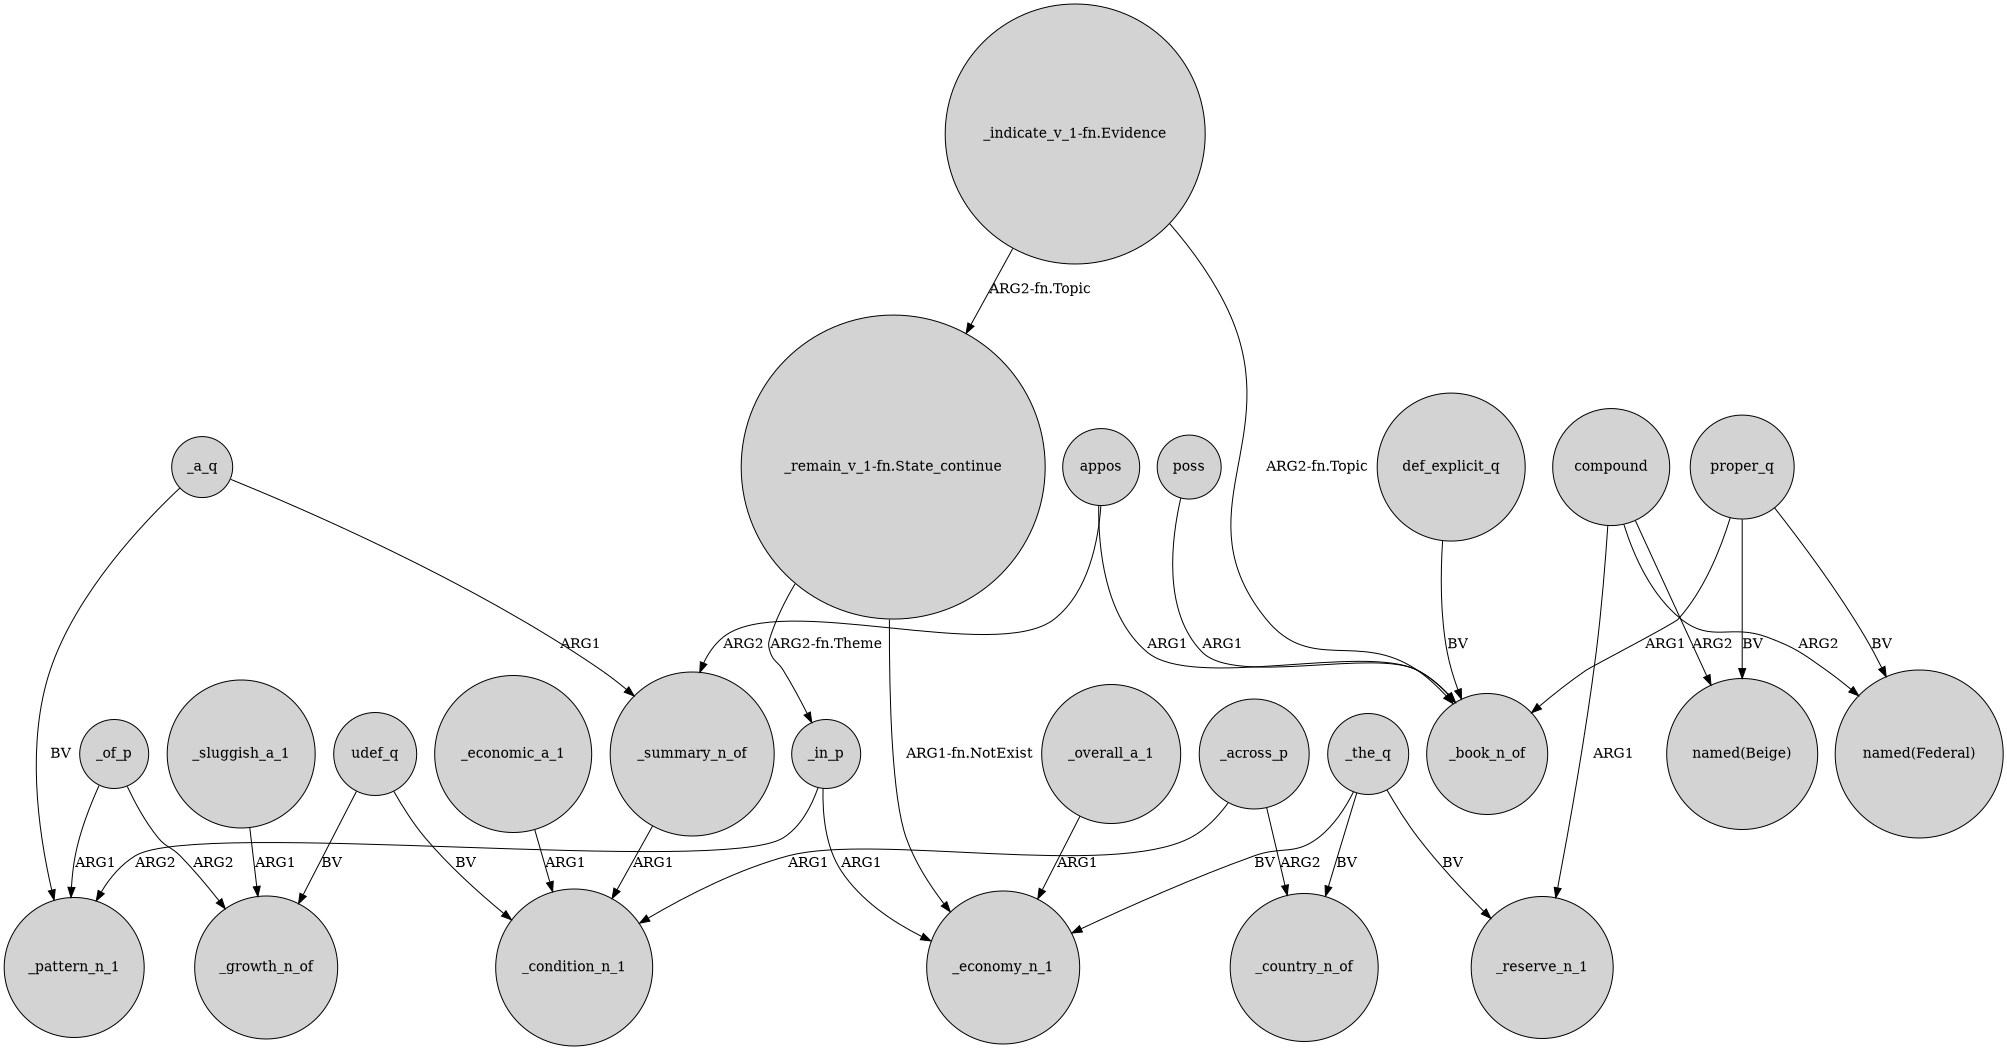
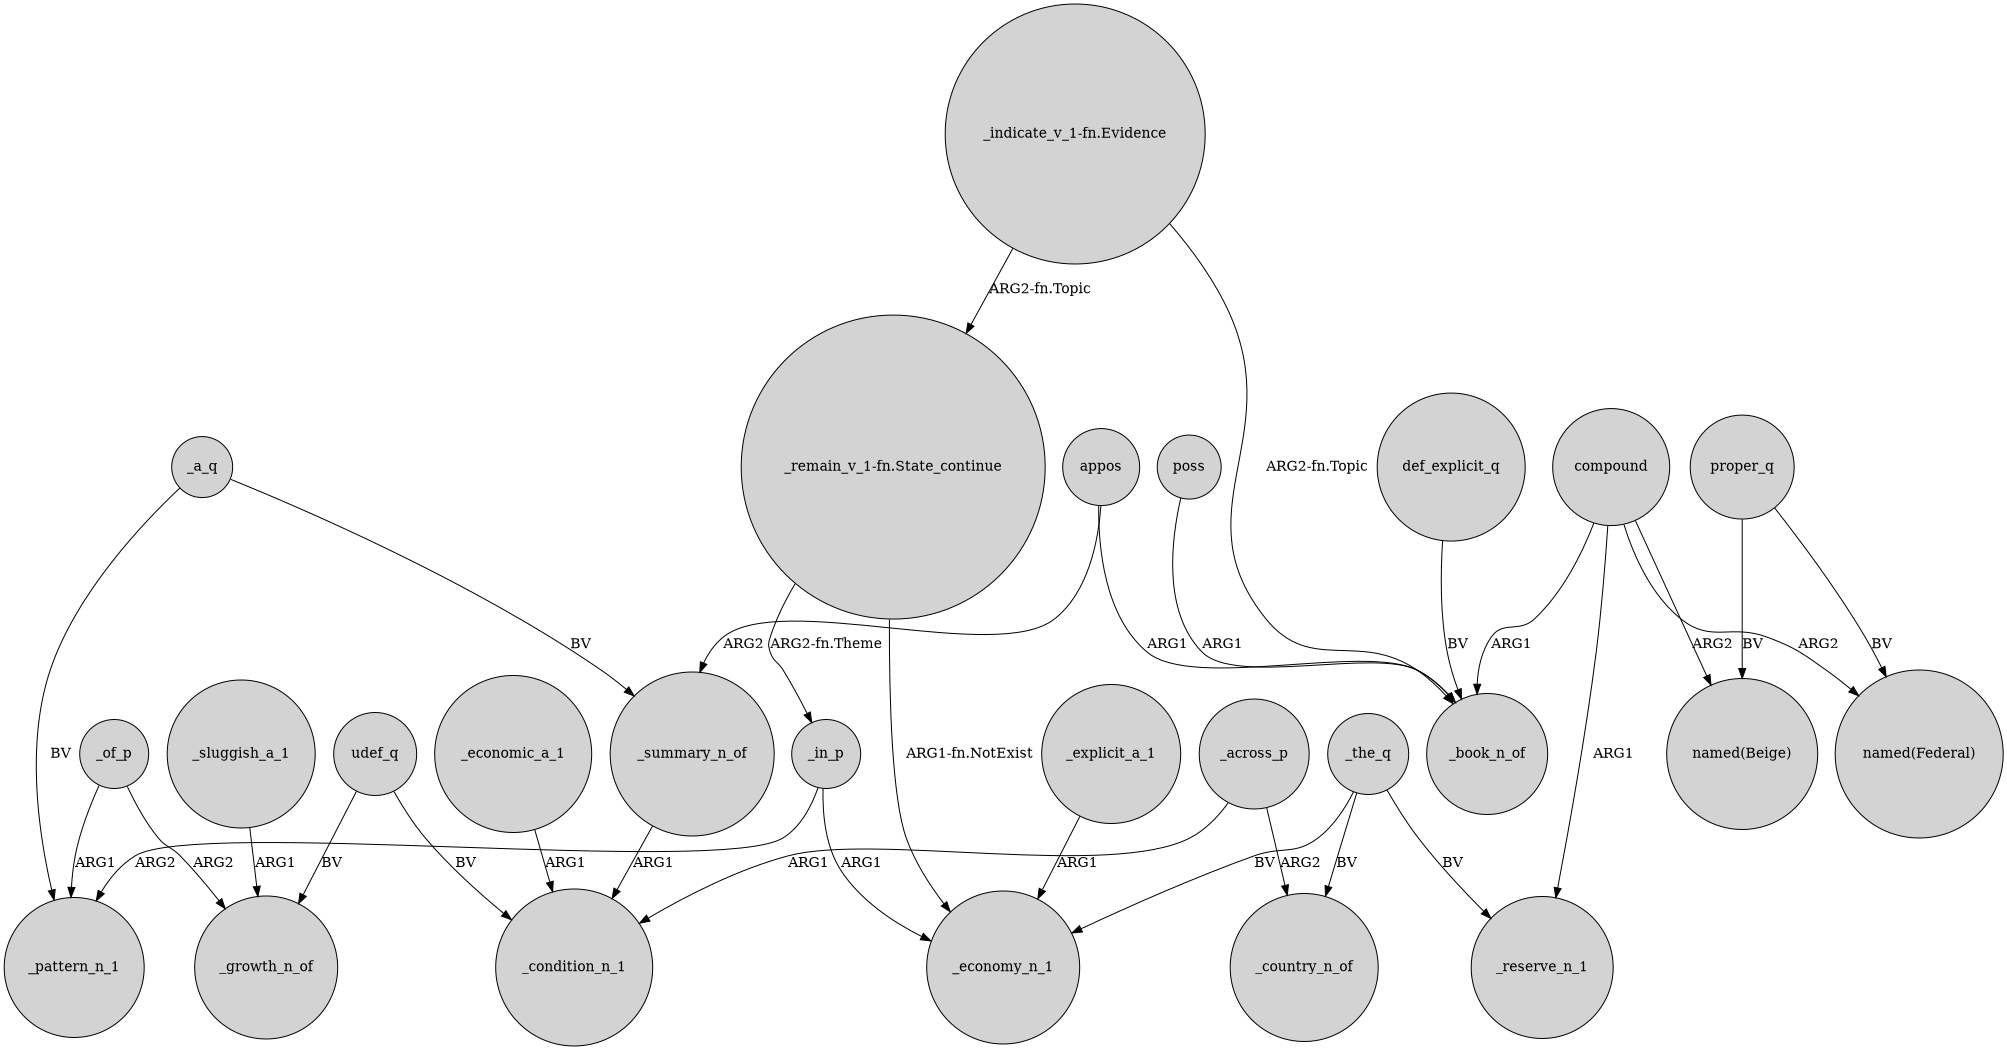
edge "proper_q" -> "_book_n_of": now "compound" -> "_book_n_of"
edge "_a_q" -> "_summary_n_of": label "ARG1" -> "BV"
node "_overall_a_1": label "_overall_a_1" -> "_explicit_a_1"
